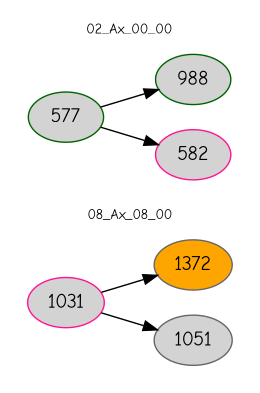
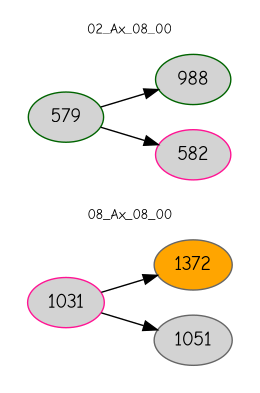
cluster "02_Ax_00_00": label "02_Ax_00_00" -> "02_Ax_08_00"
node "577": label "577" -> "579"
